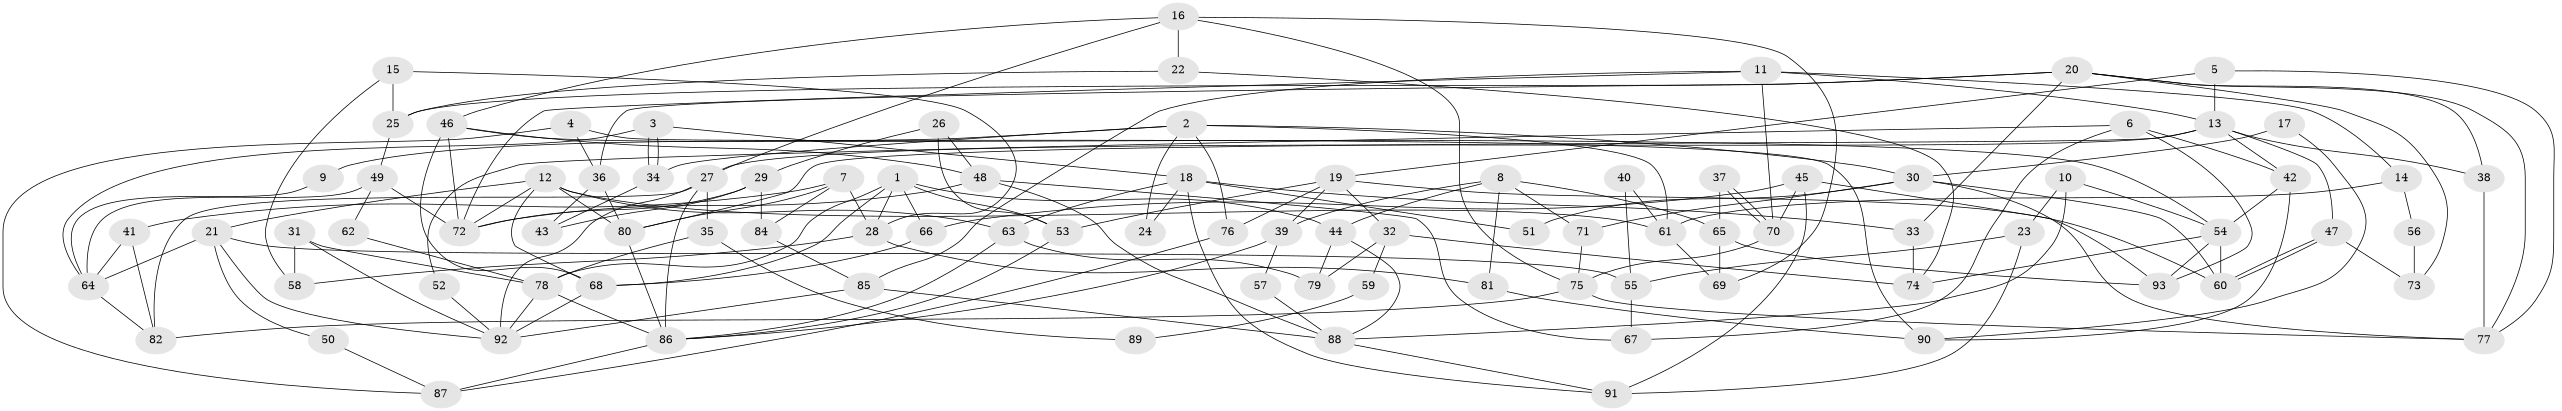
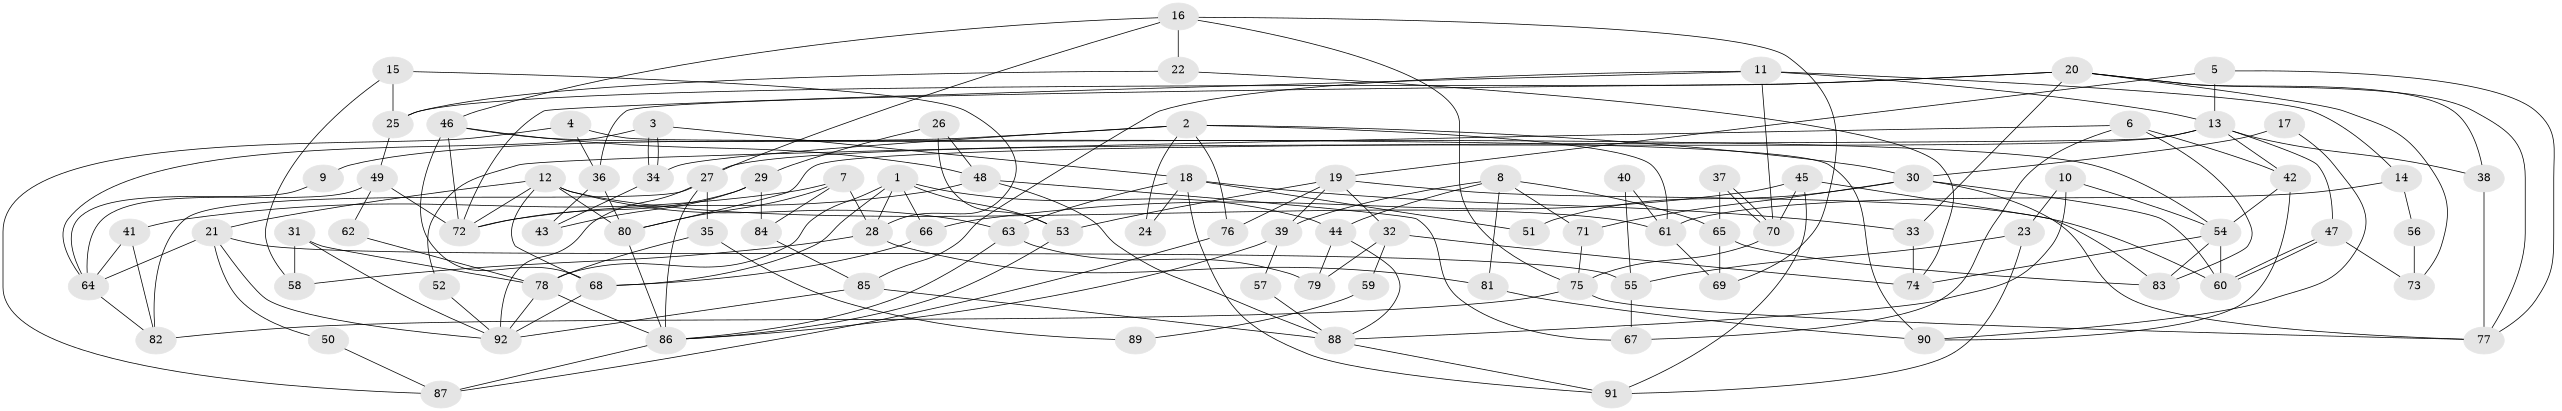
node "93": label "93" -> "83"
